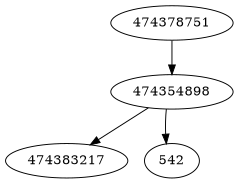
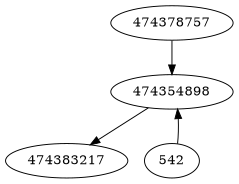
node "474378751": label "474378751" -> "474378757"
edge "474354898" -> "542": reversed
